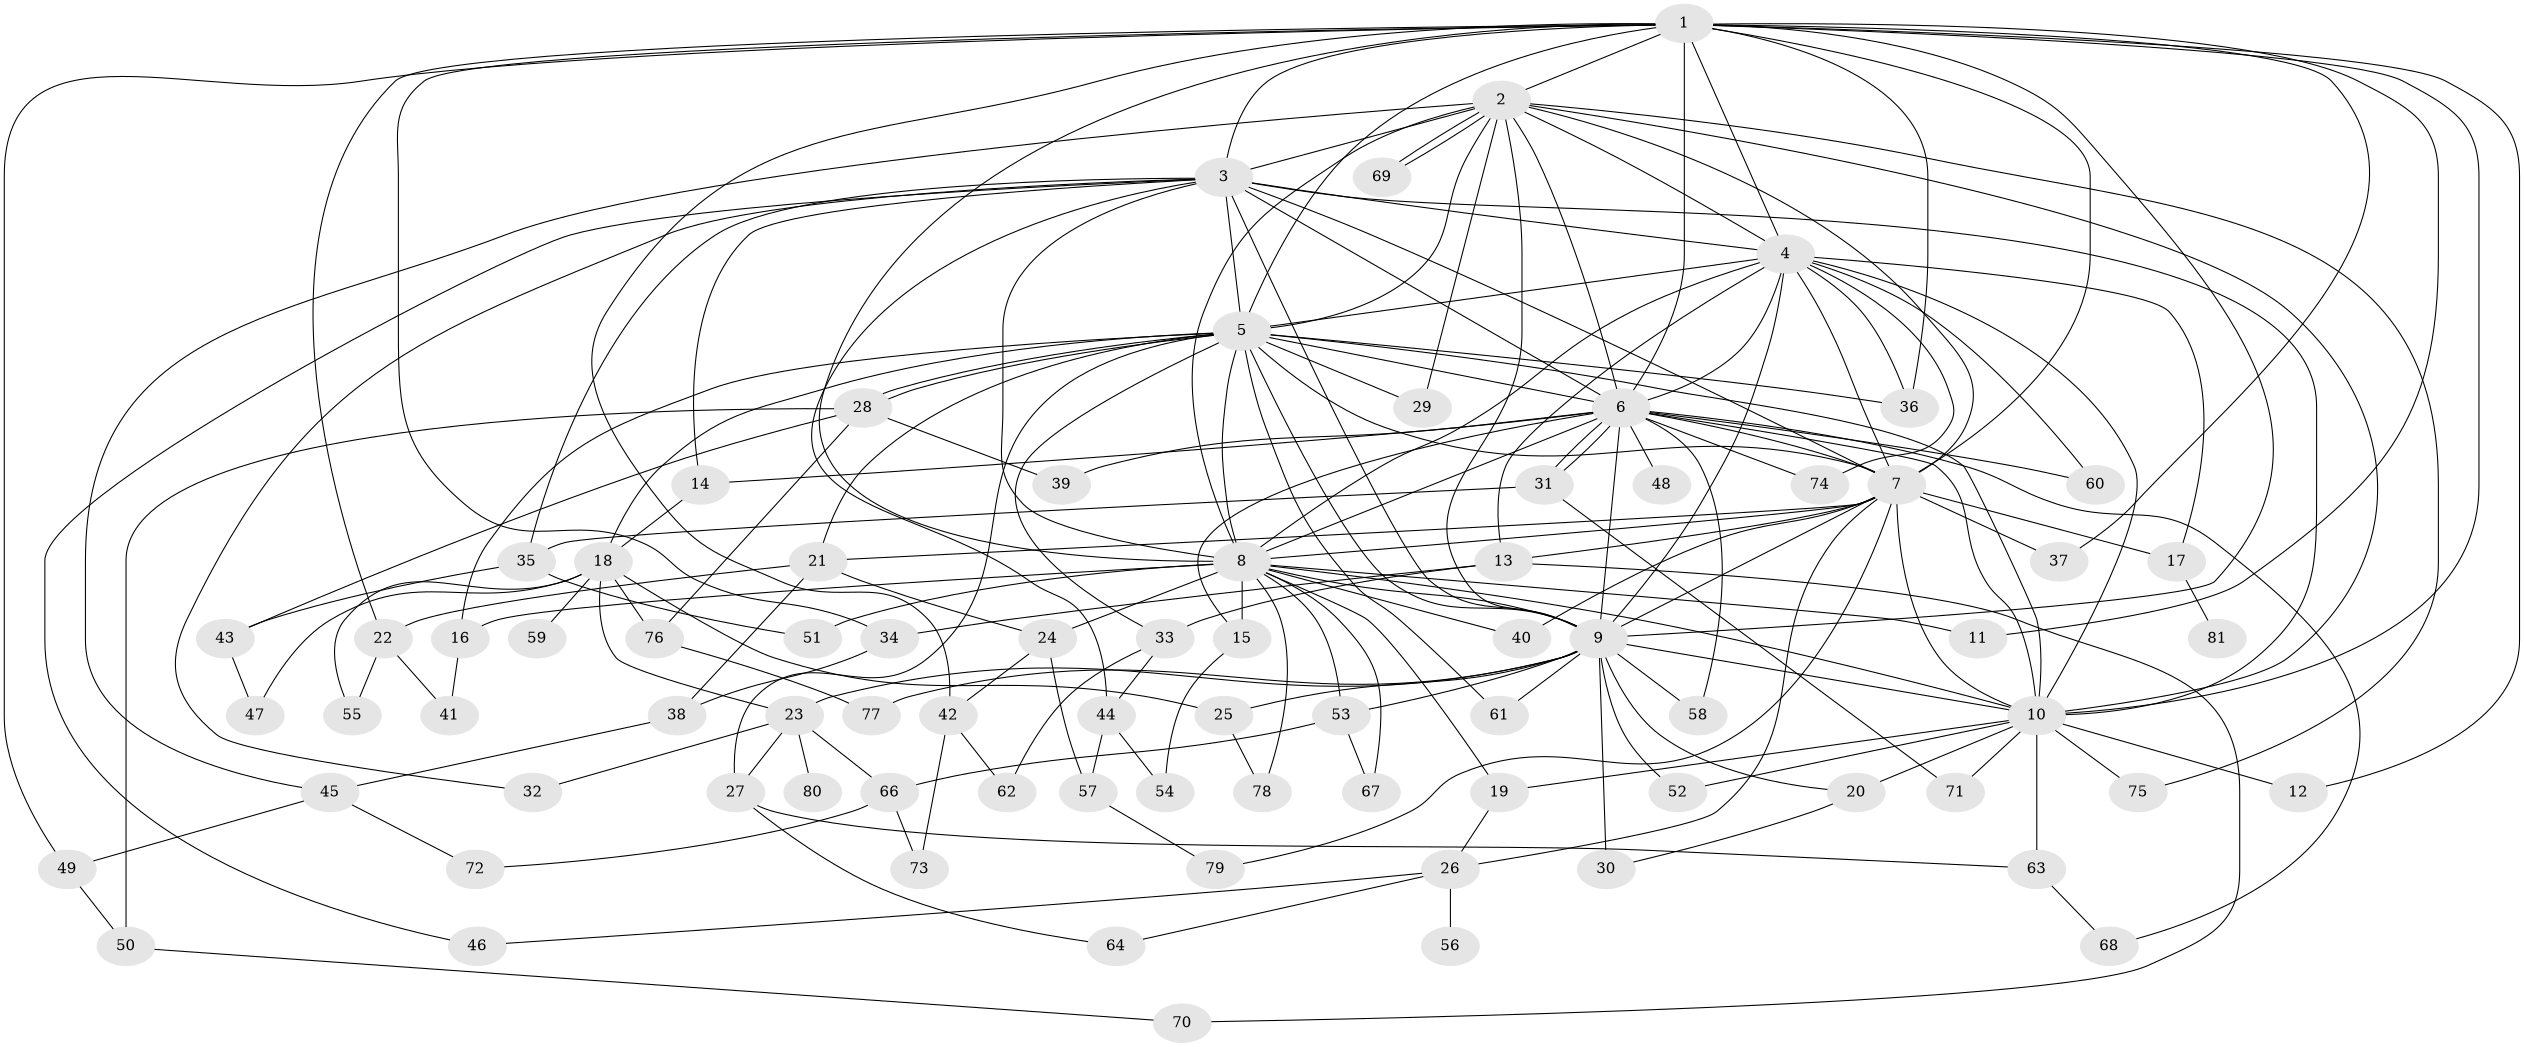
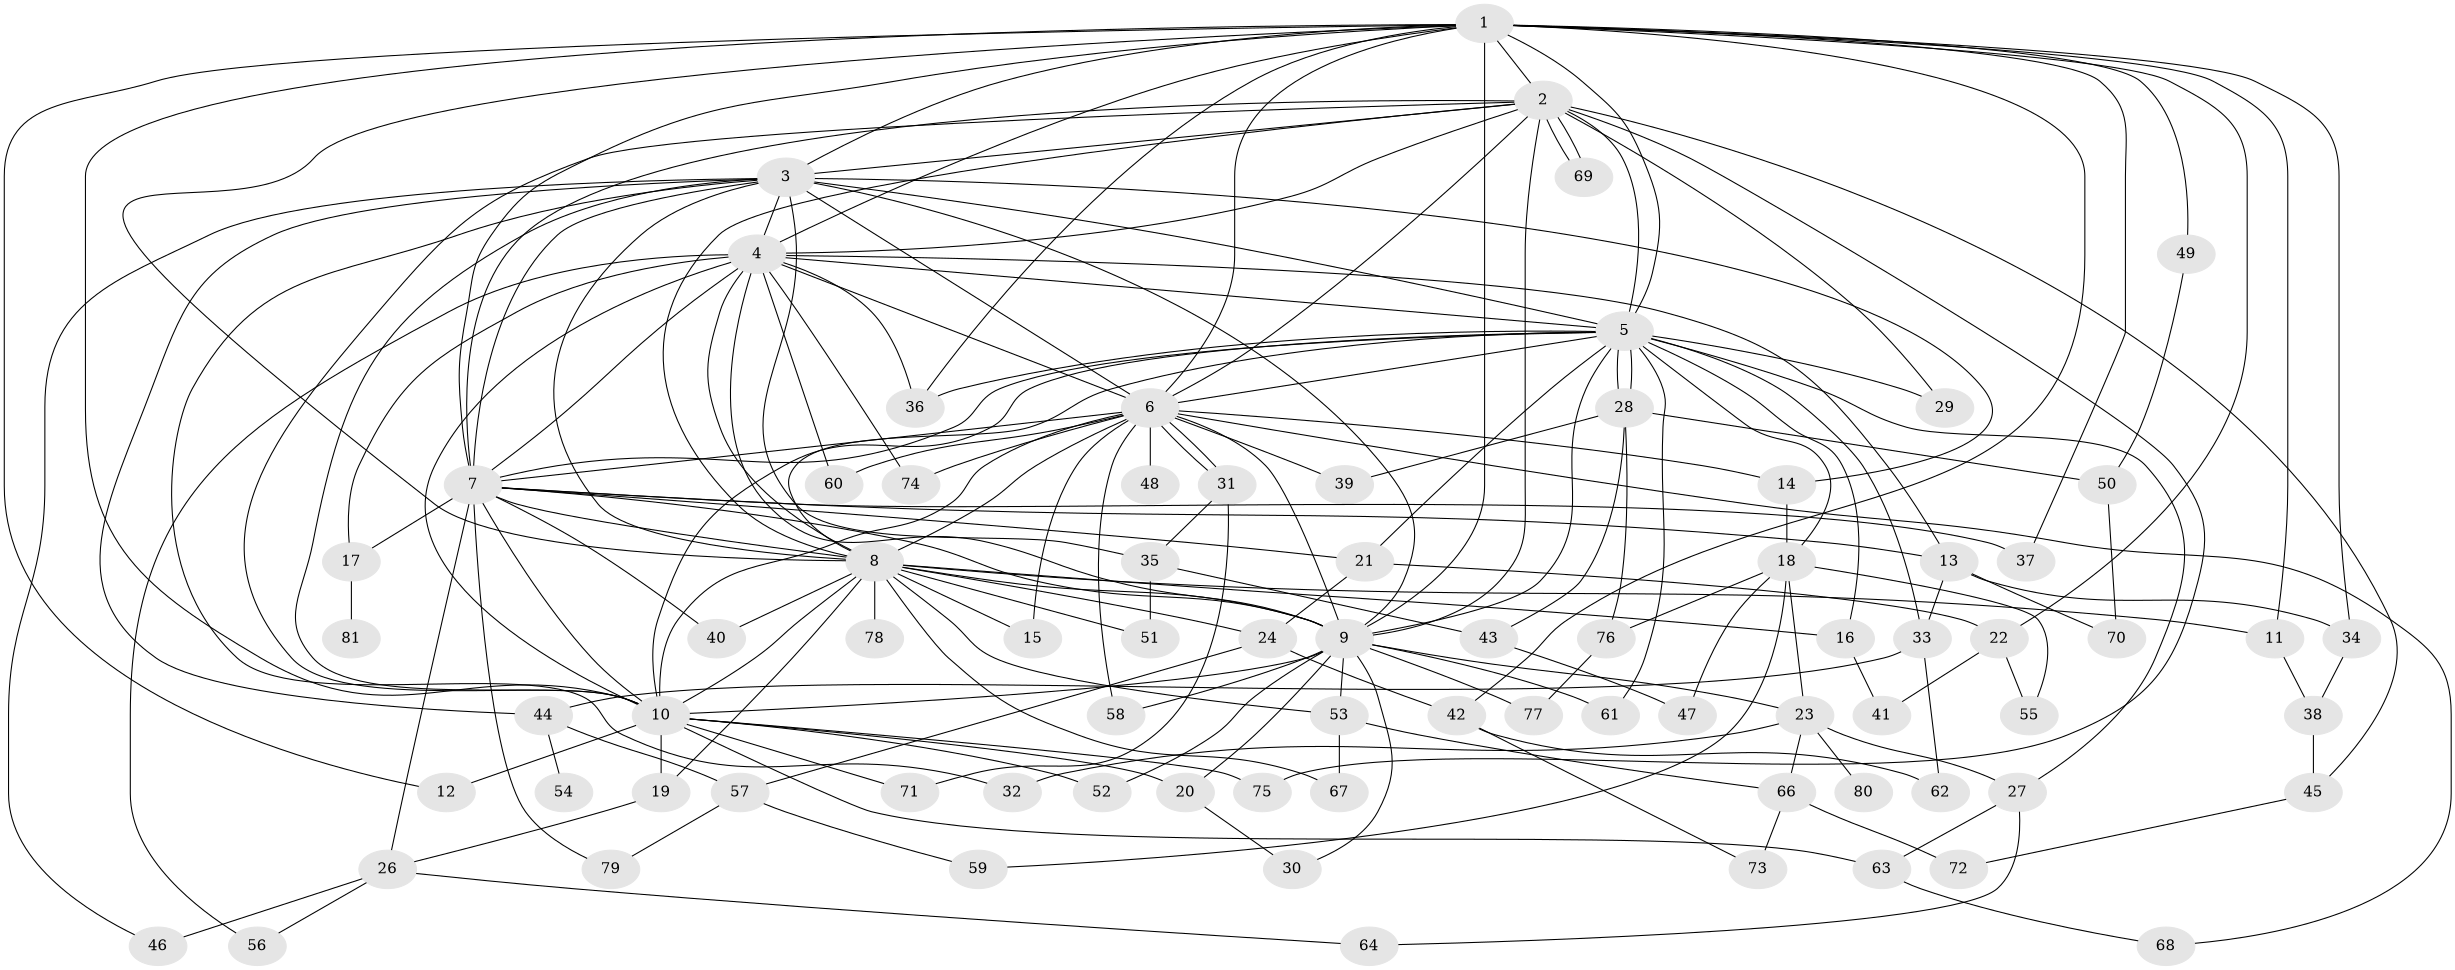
edge "4" -- "56": added
edge "21" -- "38": now "11" -- "38"
edge "15" -- "54": removed
node "25": removed
edge "45" -- "49": removed
edge "57" -- "59": added
